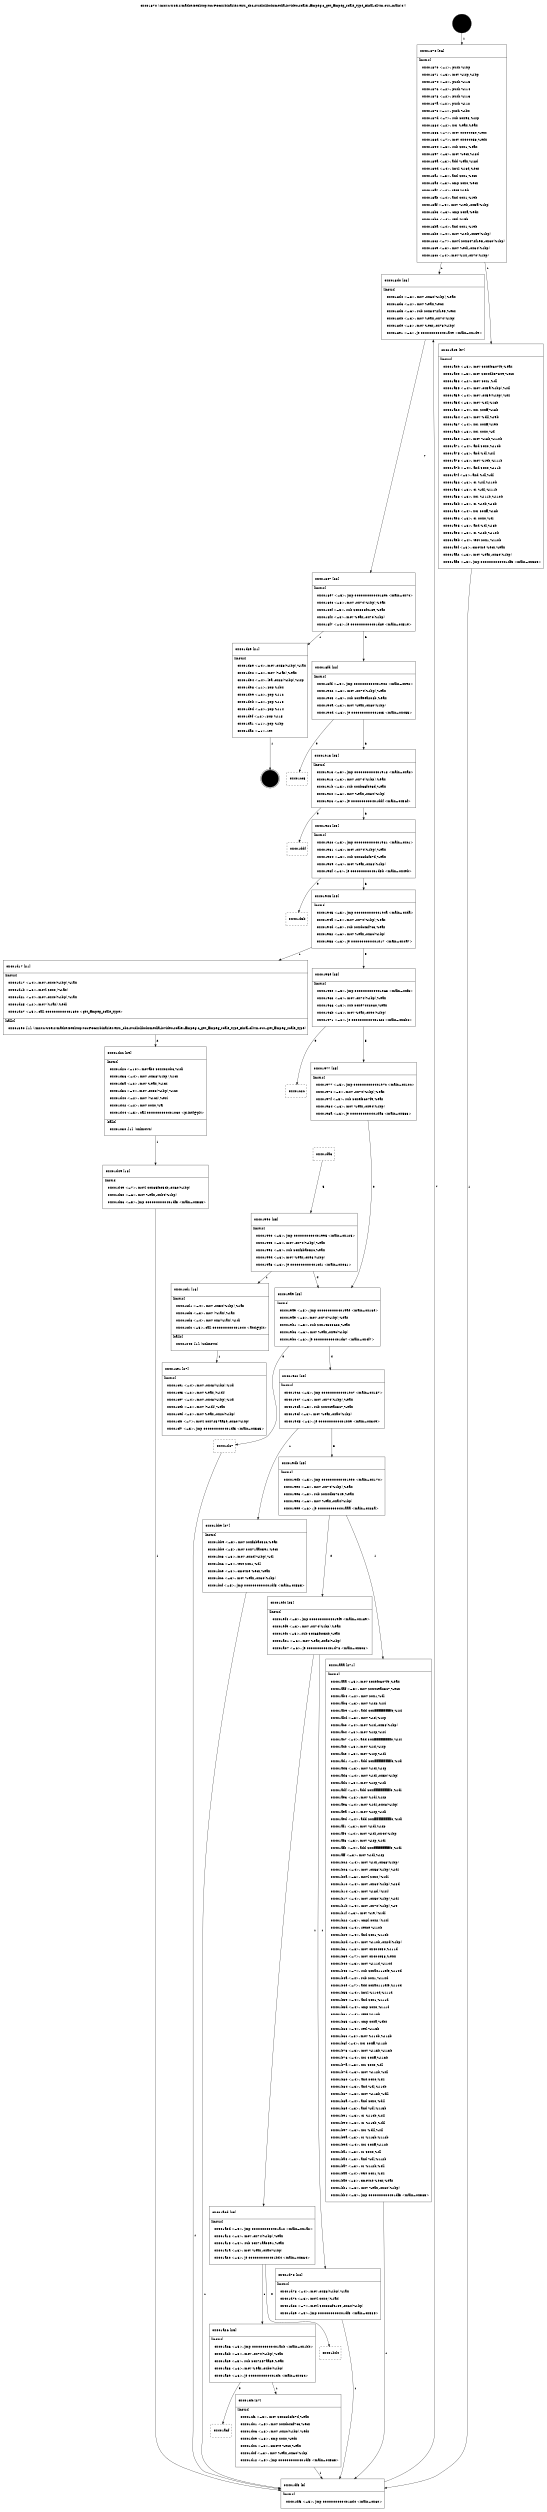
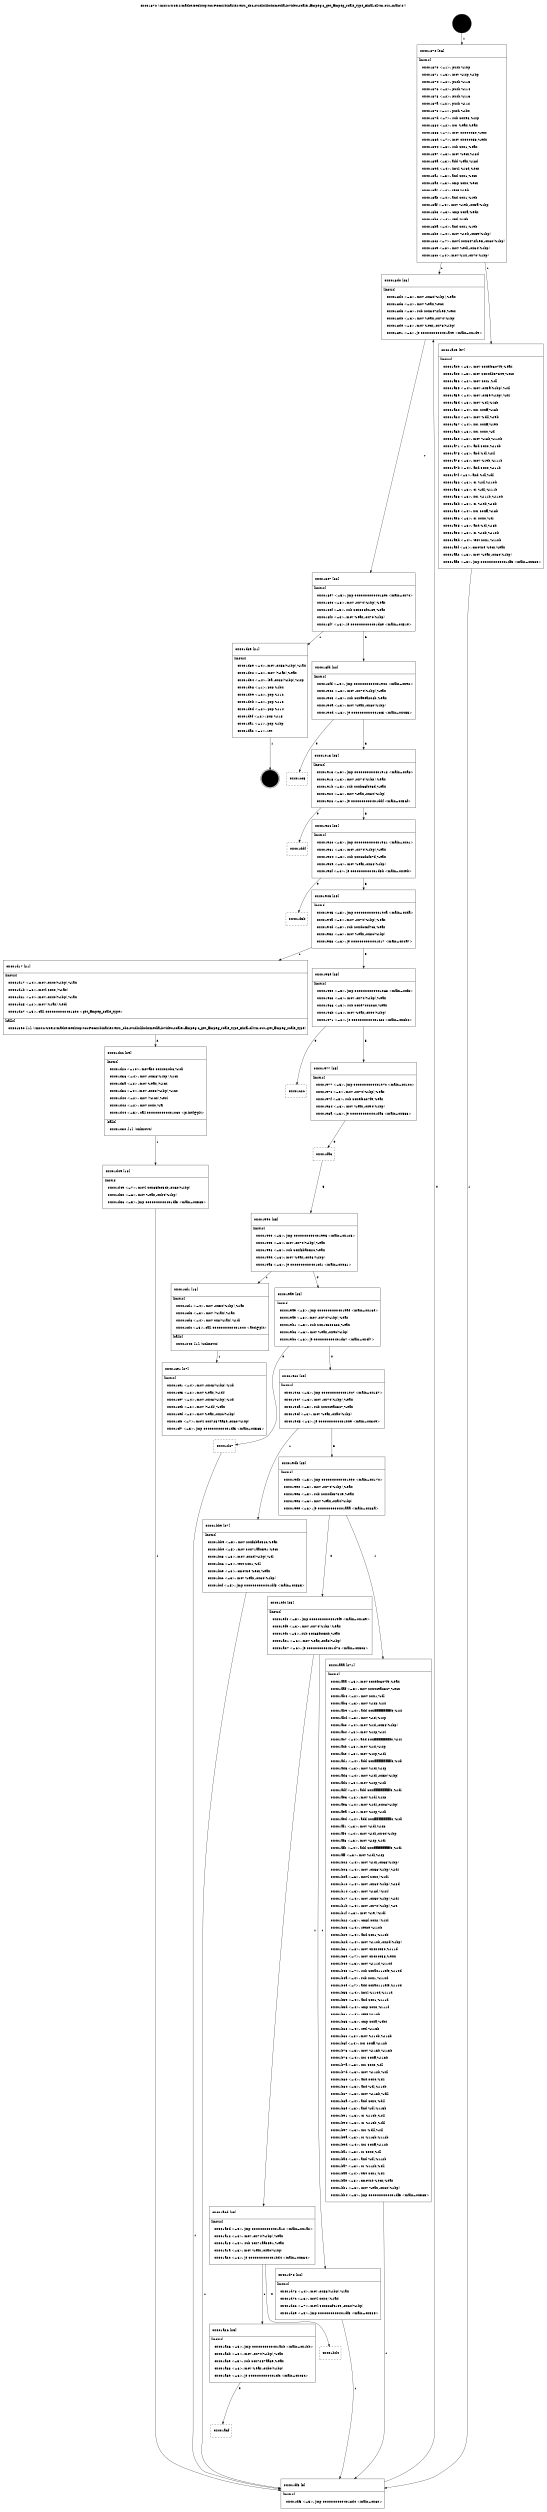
edge "0x401df5 [5]" -> "0x4018d0 [23]": label " 7" -> " 4"
edge "0x401977 [25]" -> "0x4019a9 [25]": now "0x401977 [25]" -> "0x401da3"
node "0x401cfc [27]": removed
